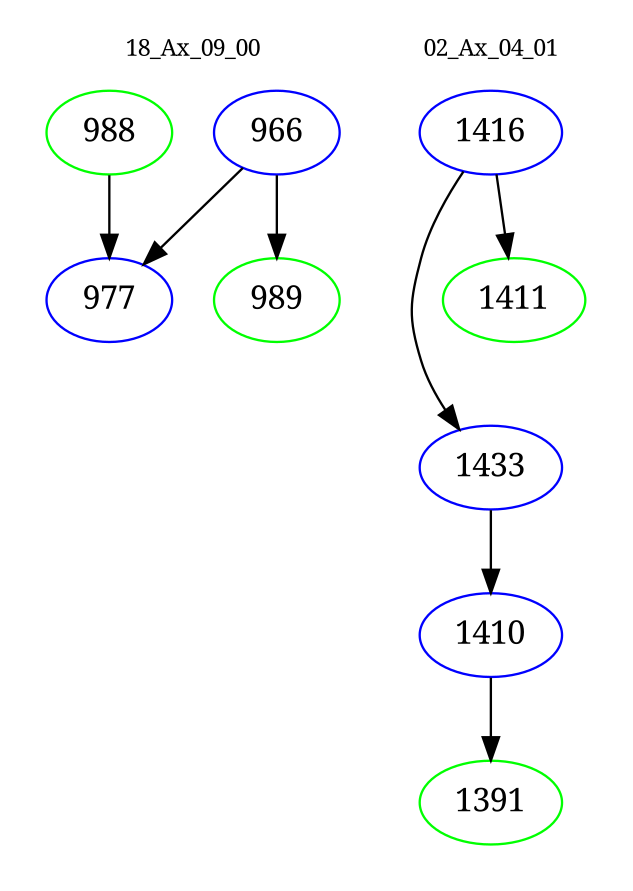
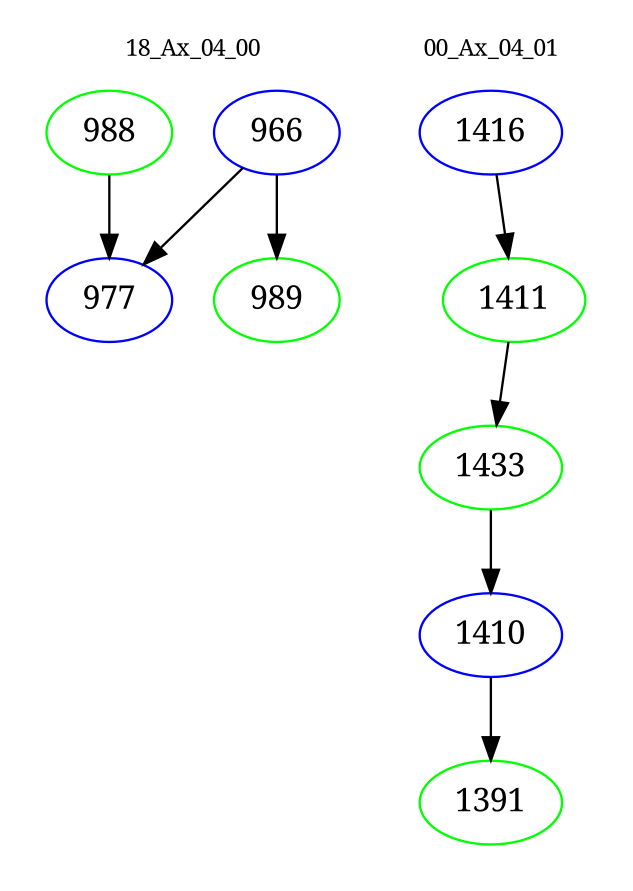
cluster "18_Ax_09_00": label "18_Ax_09_00" -> "18_Ax_04_00"
cluster "02_Ax_04_01": label "02_Ax_04_01" -> "00_Ax_04_01"
edge "1416" -> "1433": now "1411" -> "1433"
node "1433": color blue -> green
